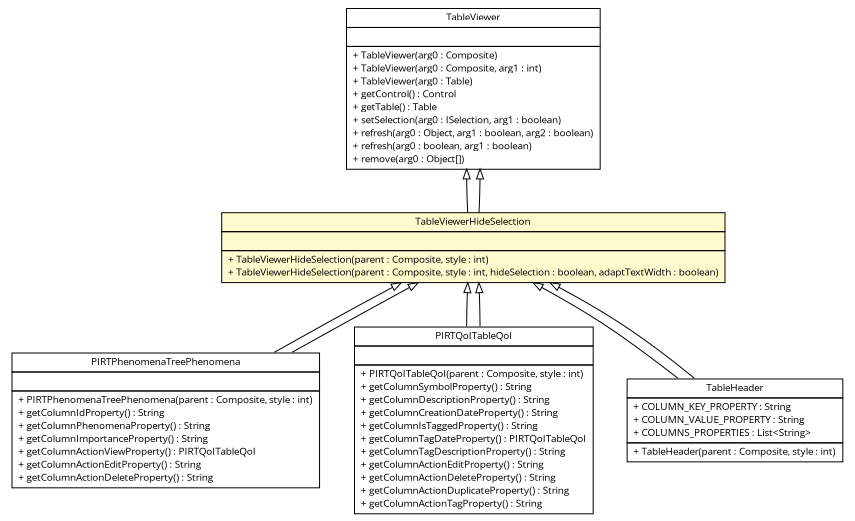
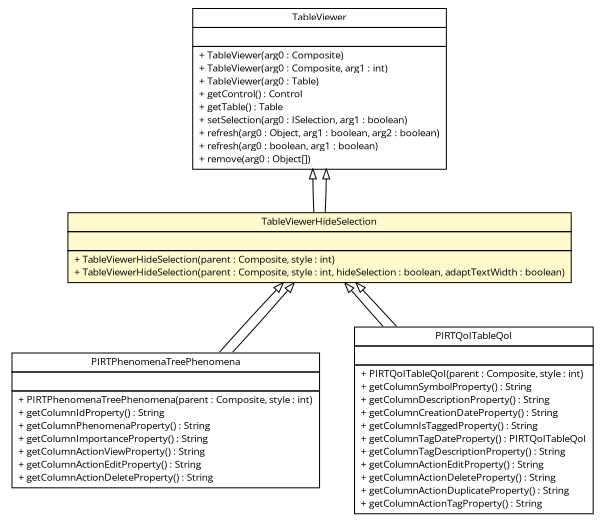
node "TableHeader": removed
node "PIRTPhenomenaTreePhenomena": text "+ getColumnActionViewProperty() : PIRTQoITableQoI" -> "+ getColumnActionViewProperty() : String"
